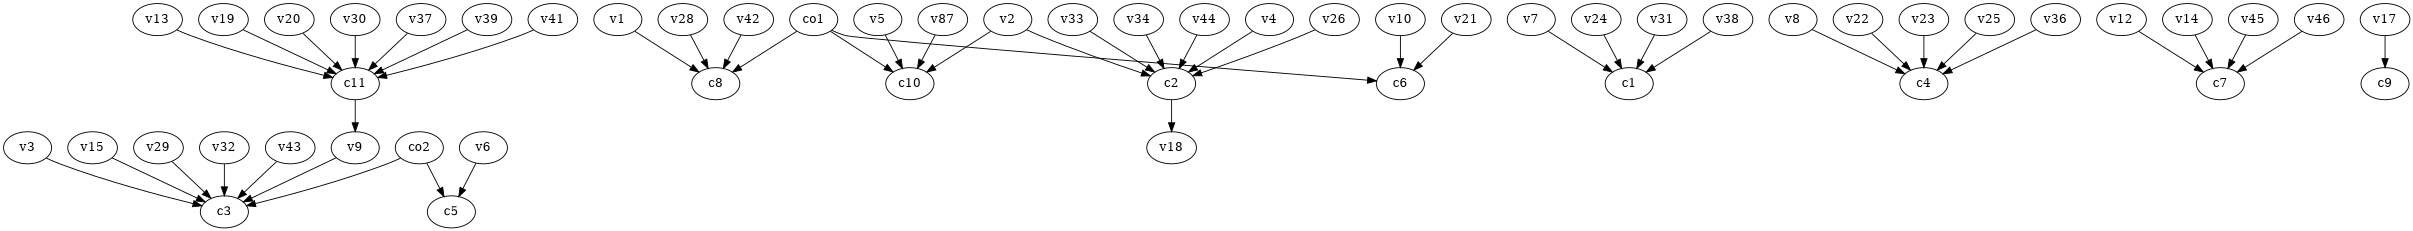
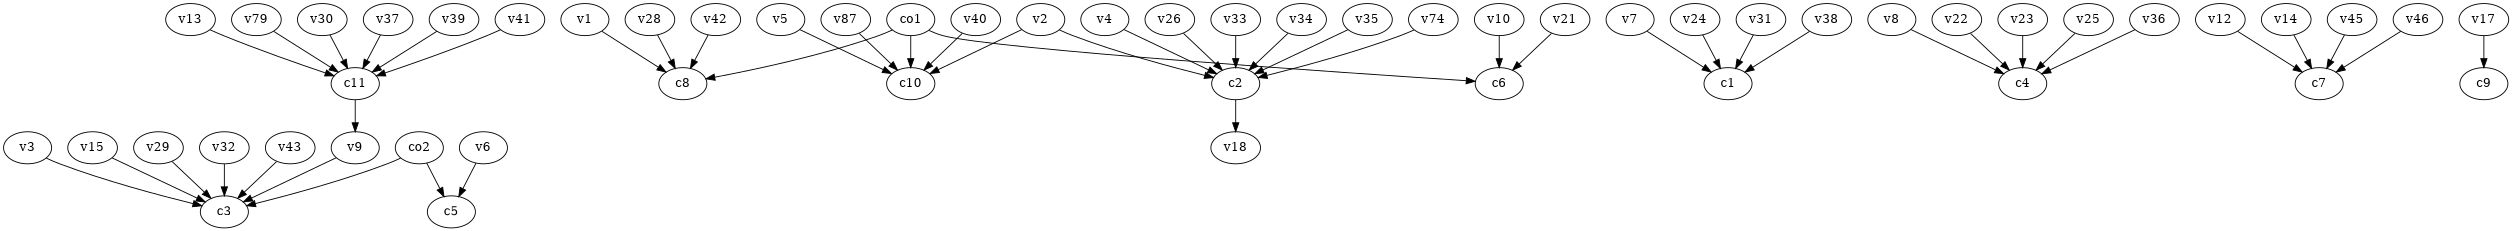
node "v19": label "v19" -> "v79"
node "v20": removed
node "v40": added
node "v44": label "v44" -> "v74"
node "v35": added
